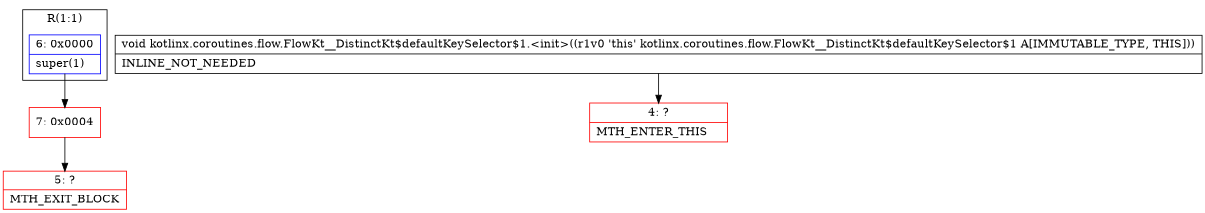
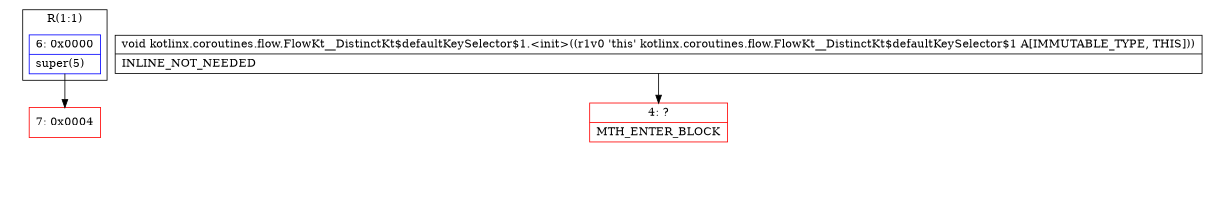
node "6: 0x0000": text "super(1)" -> "super(5)"
node "4: ?": text "MTH_ENTER_THIS" -> "MTH_ENTER_BLOCK"
node "5: ?": removed
